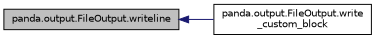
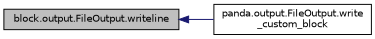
node "panda.output.FileOutput.writeline": label "panda.output.FileOutput.writeline" -> "block.output.FileOutput.writeline"
